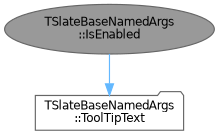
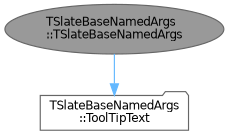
node "TSlateBaseNamedArgs ::IsEnabled": label "TSlateBaseNamedArgs ::IsEnabled" -> "TSlateBaseNamedArgs ::TSlateBaseNamedArgs"
